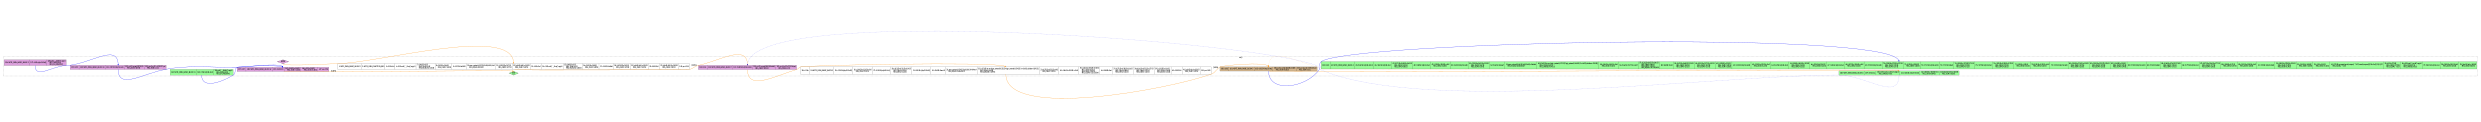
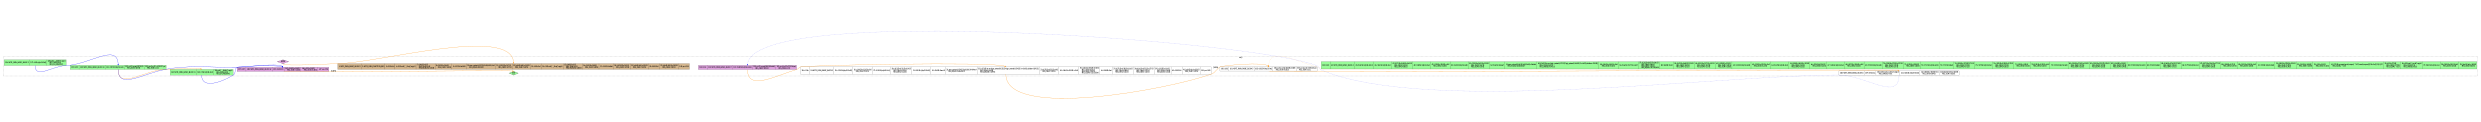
edge "100: L100:" -> "102: L102:": removed
node "126: NOTE_INSN_BASIC_BLOCK 9": fillcolor plum -> palegreen
node "3: NOTE_INSN_BASIC_BLOCK 2": fillcolor white -> tan
node "129: L129:": fillcolor plum -> palegreen
node "100: L100:": fillcolor tan -> white
edge "3: NOTE_INSN_BASIC_BLOCK 2" -> "114: L114:": removed, label "[100%]"
edge "129: L129:" -> "134: NOTE_INSN_BASIC_BLOCK 11": added
node "108: NOTE_INSN_BASIC_BLOCK 6": fillcolor palegreen -> white
